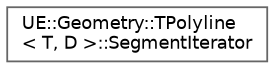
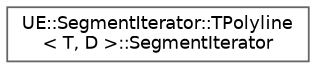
node "UE::Geometry::TPolyline < T, D >::SegmentIterator": label "UE::Geometry::TPolyline < T, D >::SegmentIterator" -> "UE::SegmentIterator::TPolyline < T, D >::SegmentIterator"
